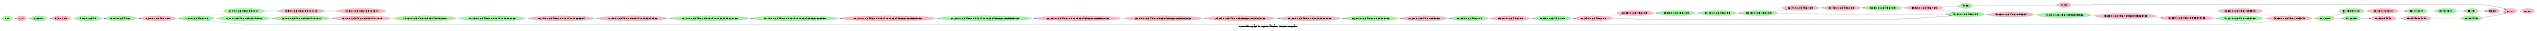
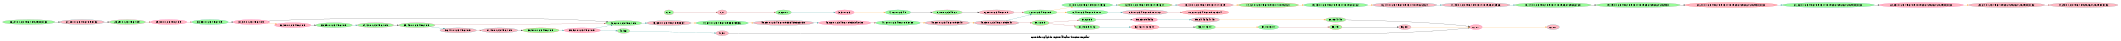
node "25, 26: 0 1 2 3 4 5 6 7 8 9 27 28 29 30 31 32": removed
edge "47, 67: 0 1 2 3 4 5 6 7 8 9 37 38" -> "49, 69: 0 1 2 3 4 5 6 7 8 9 39 40": now "47, 67: 0 1 2 3 4 5 6 7 8 9 37 38" -> "48, 68: 0 1 2 3 4 5 6 7 8 9 39 40"
